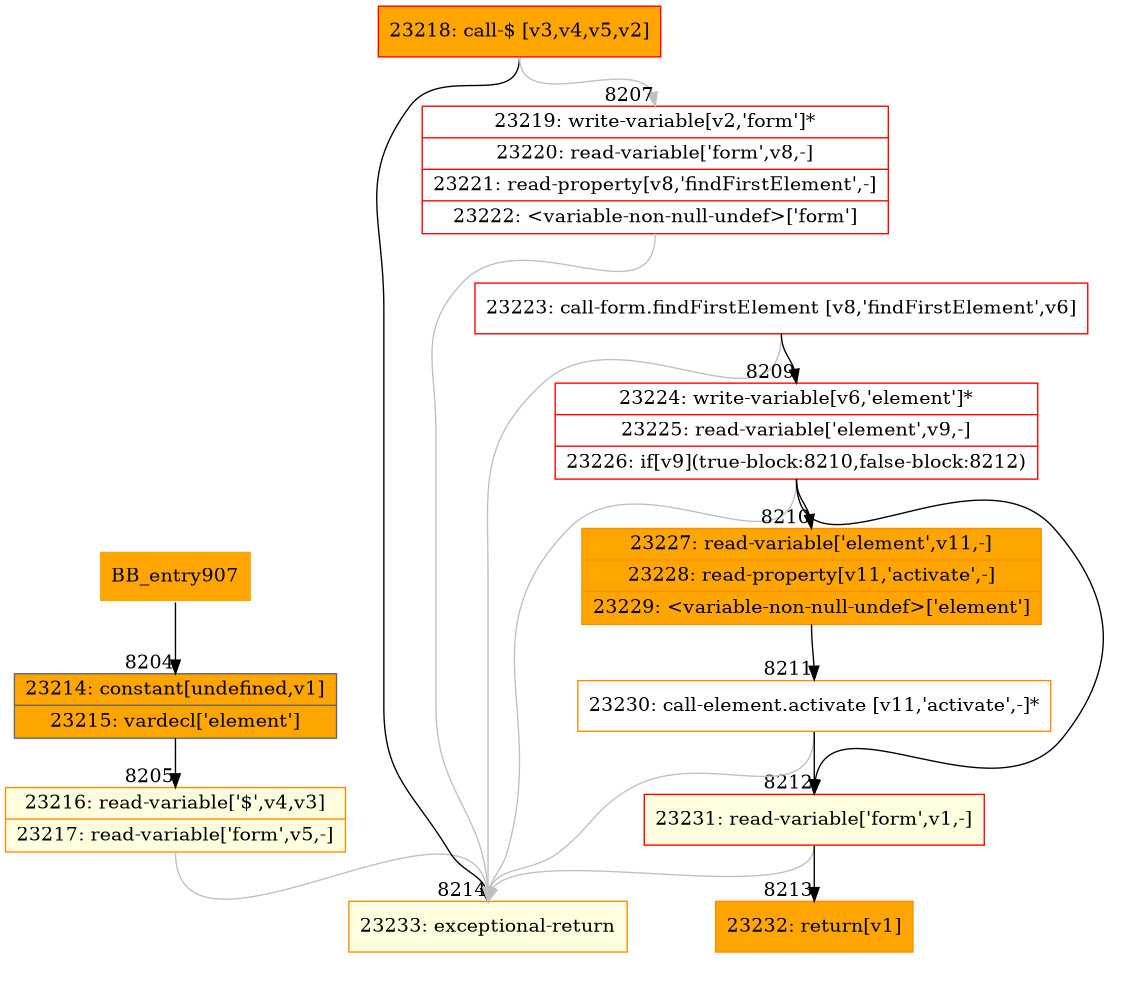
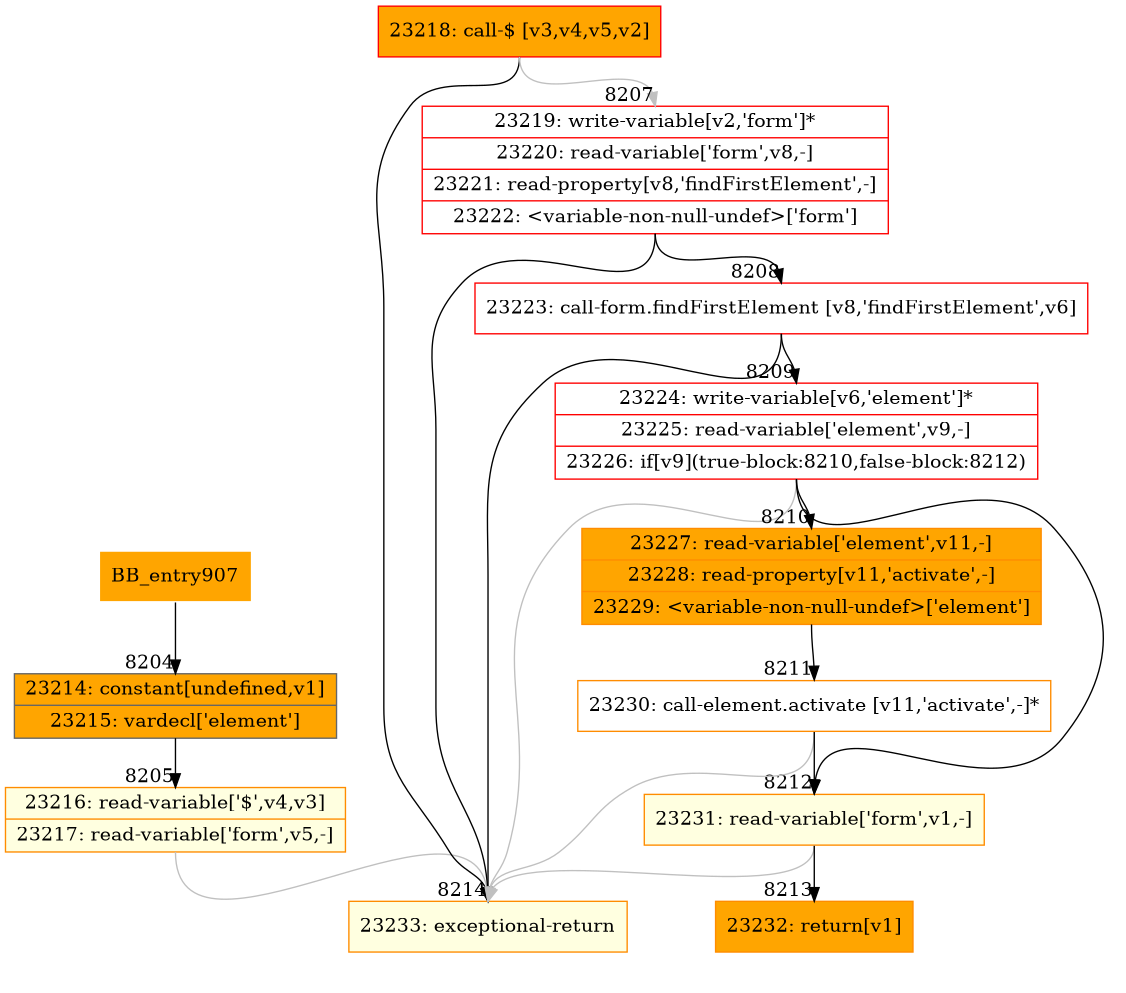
edge "23219: write-variable[v2,'form']*" -> "23223: call-form.findFirstElement [v8,'findFirstElement',v6]": added
edge "23219: write-variable[v2,'form']*" -> "23233: exceptional-return": color gray -> black
edge "23223: call-form.findFirstElement [v8,'findFirstElement',v6]" -> "23233: exceptional-return": color gray -> black
node "23231: read-variable['form',v1,-]": color red -> darkorange
